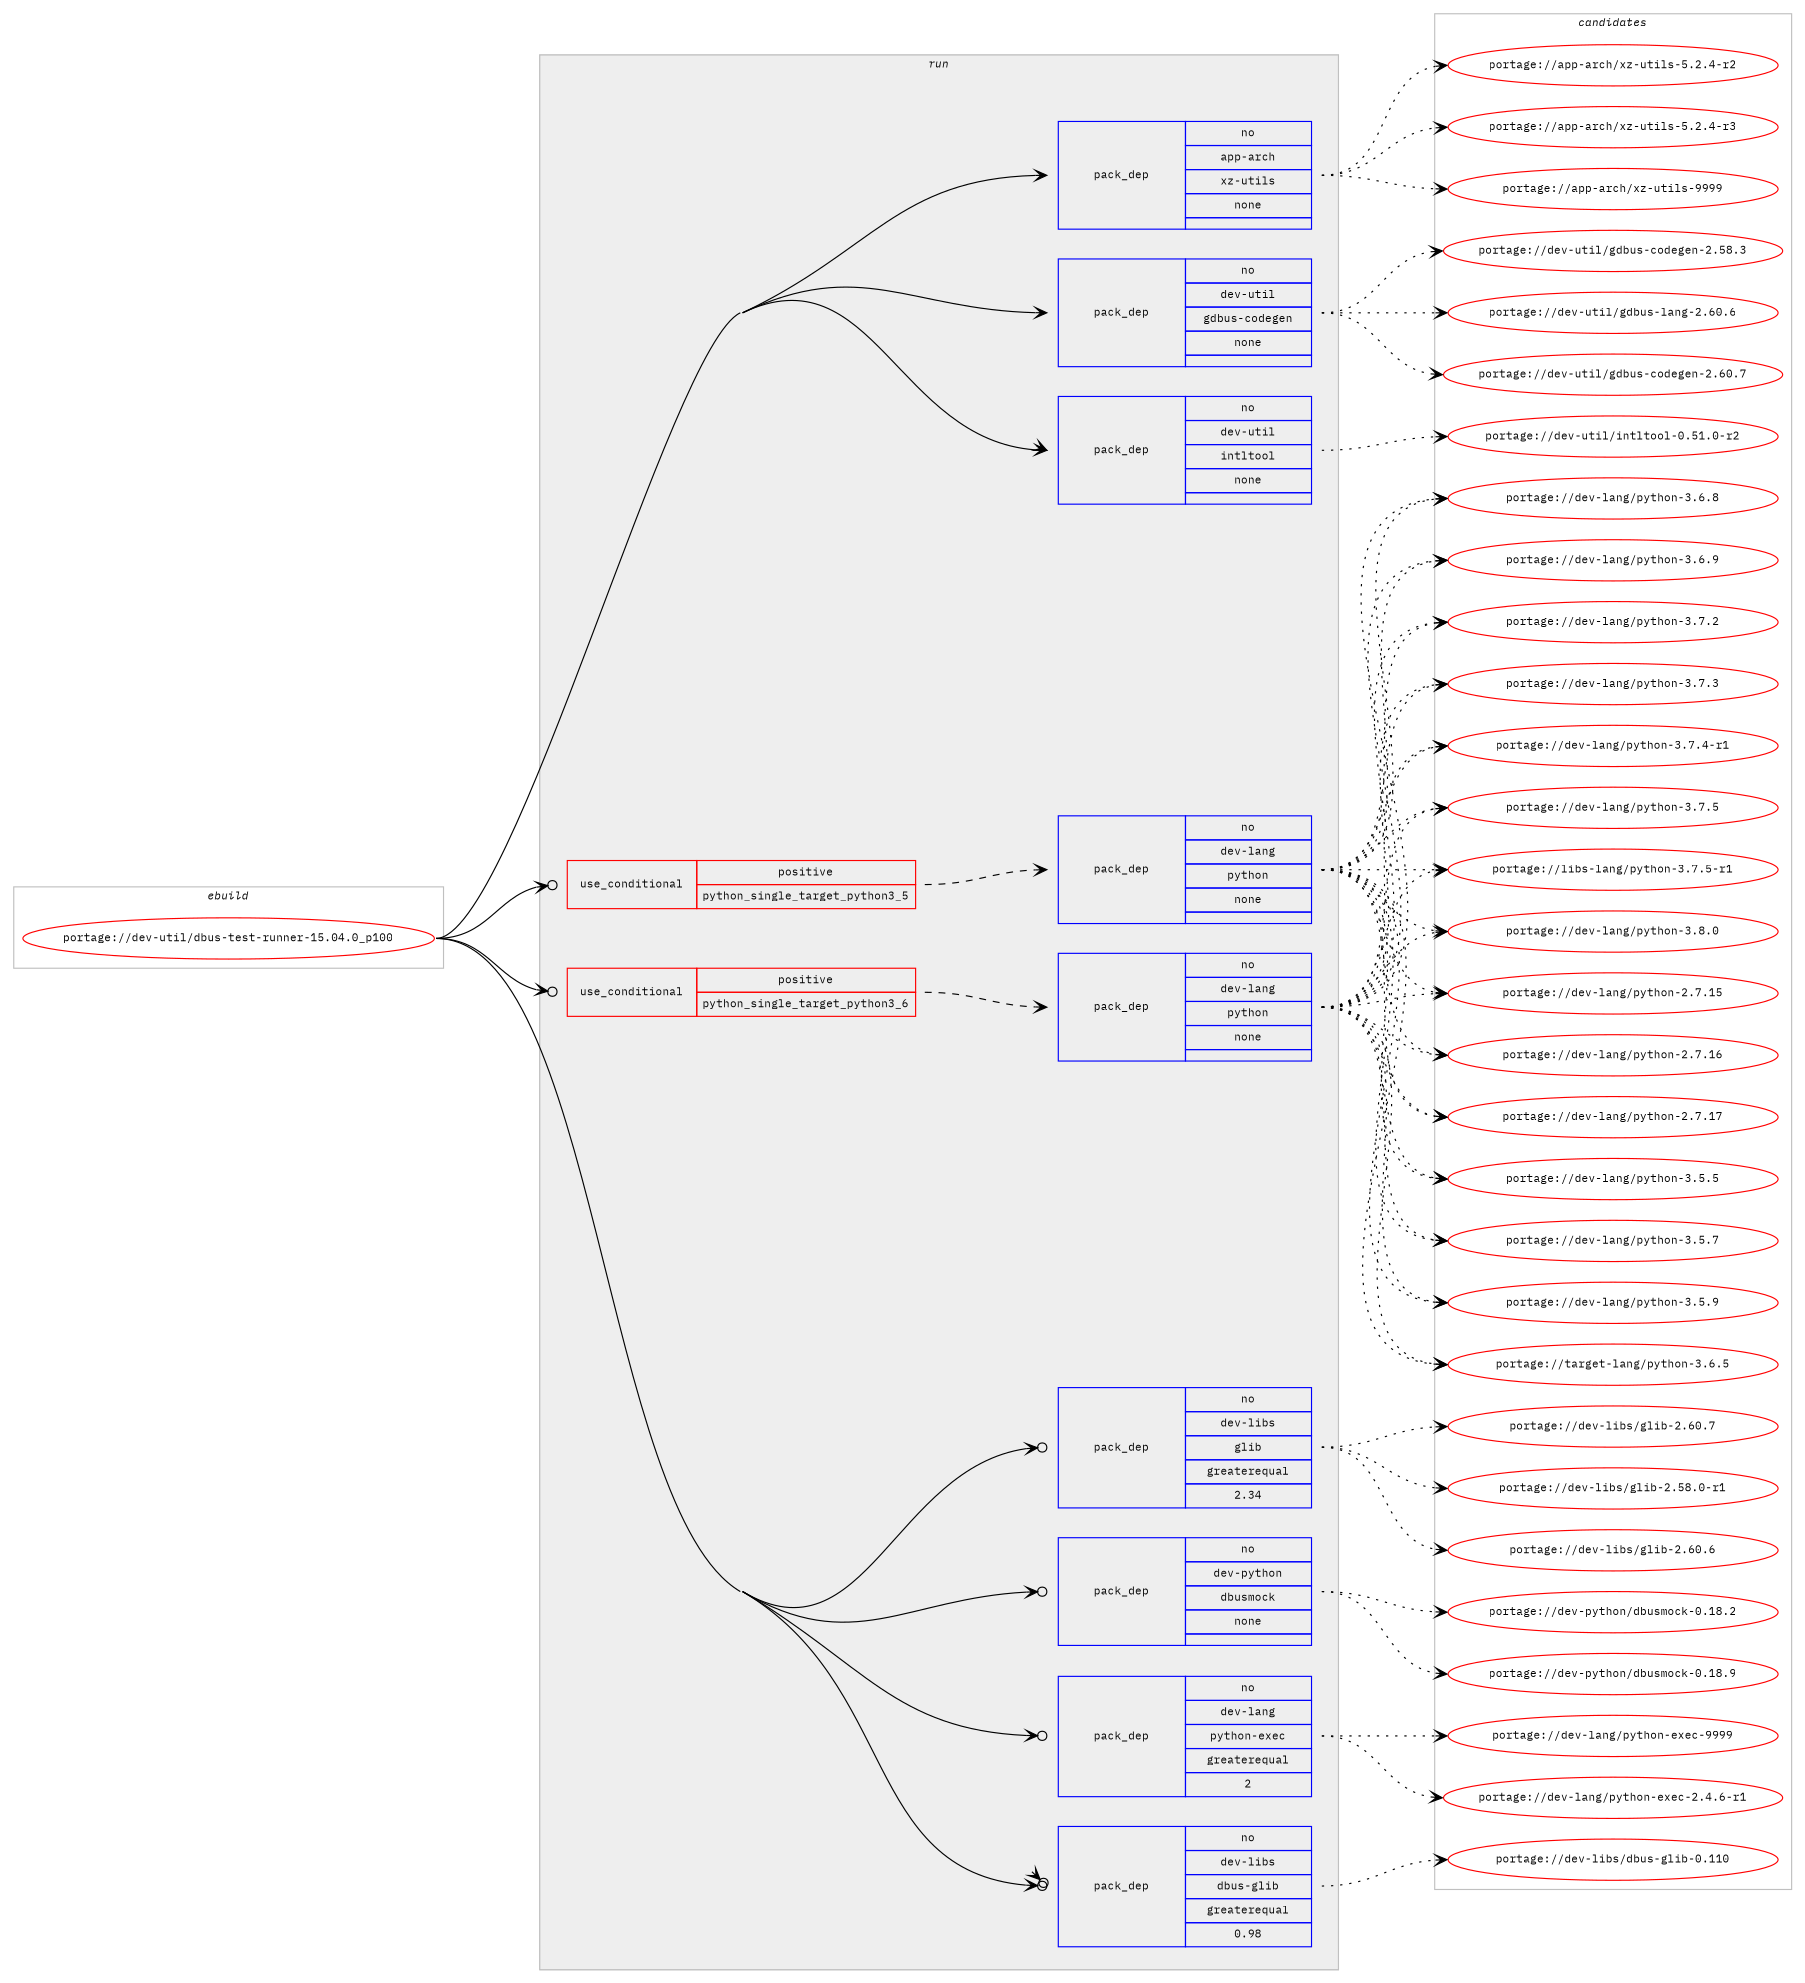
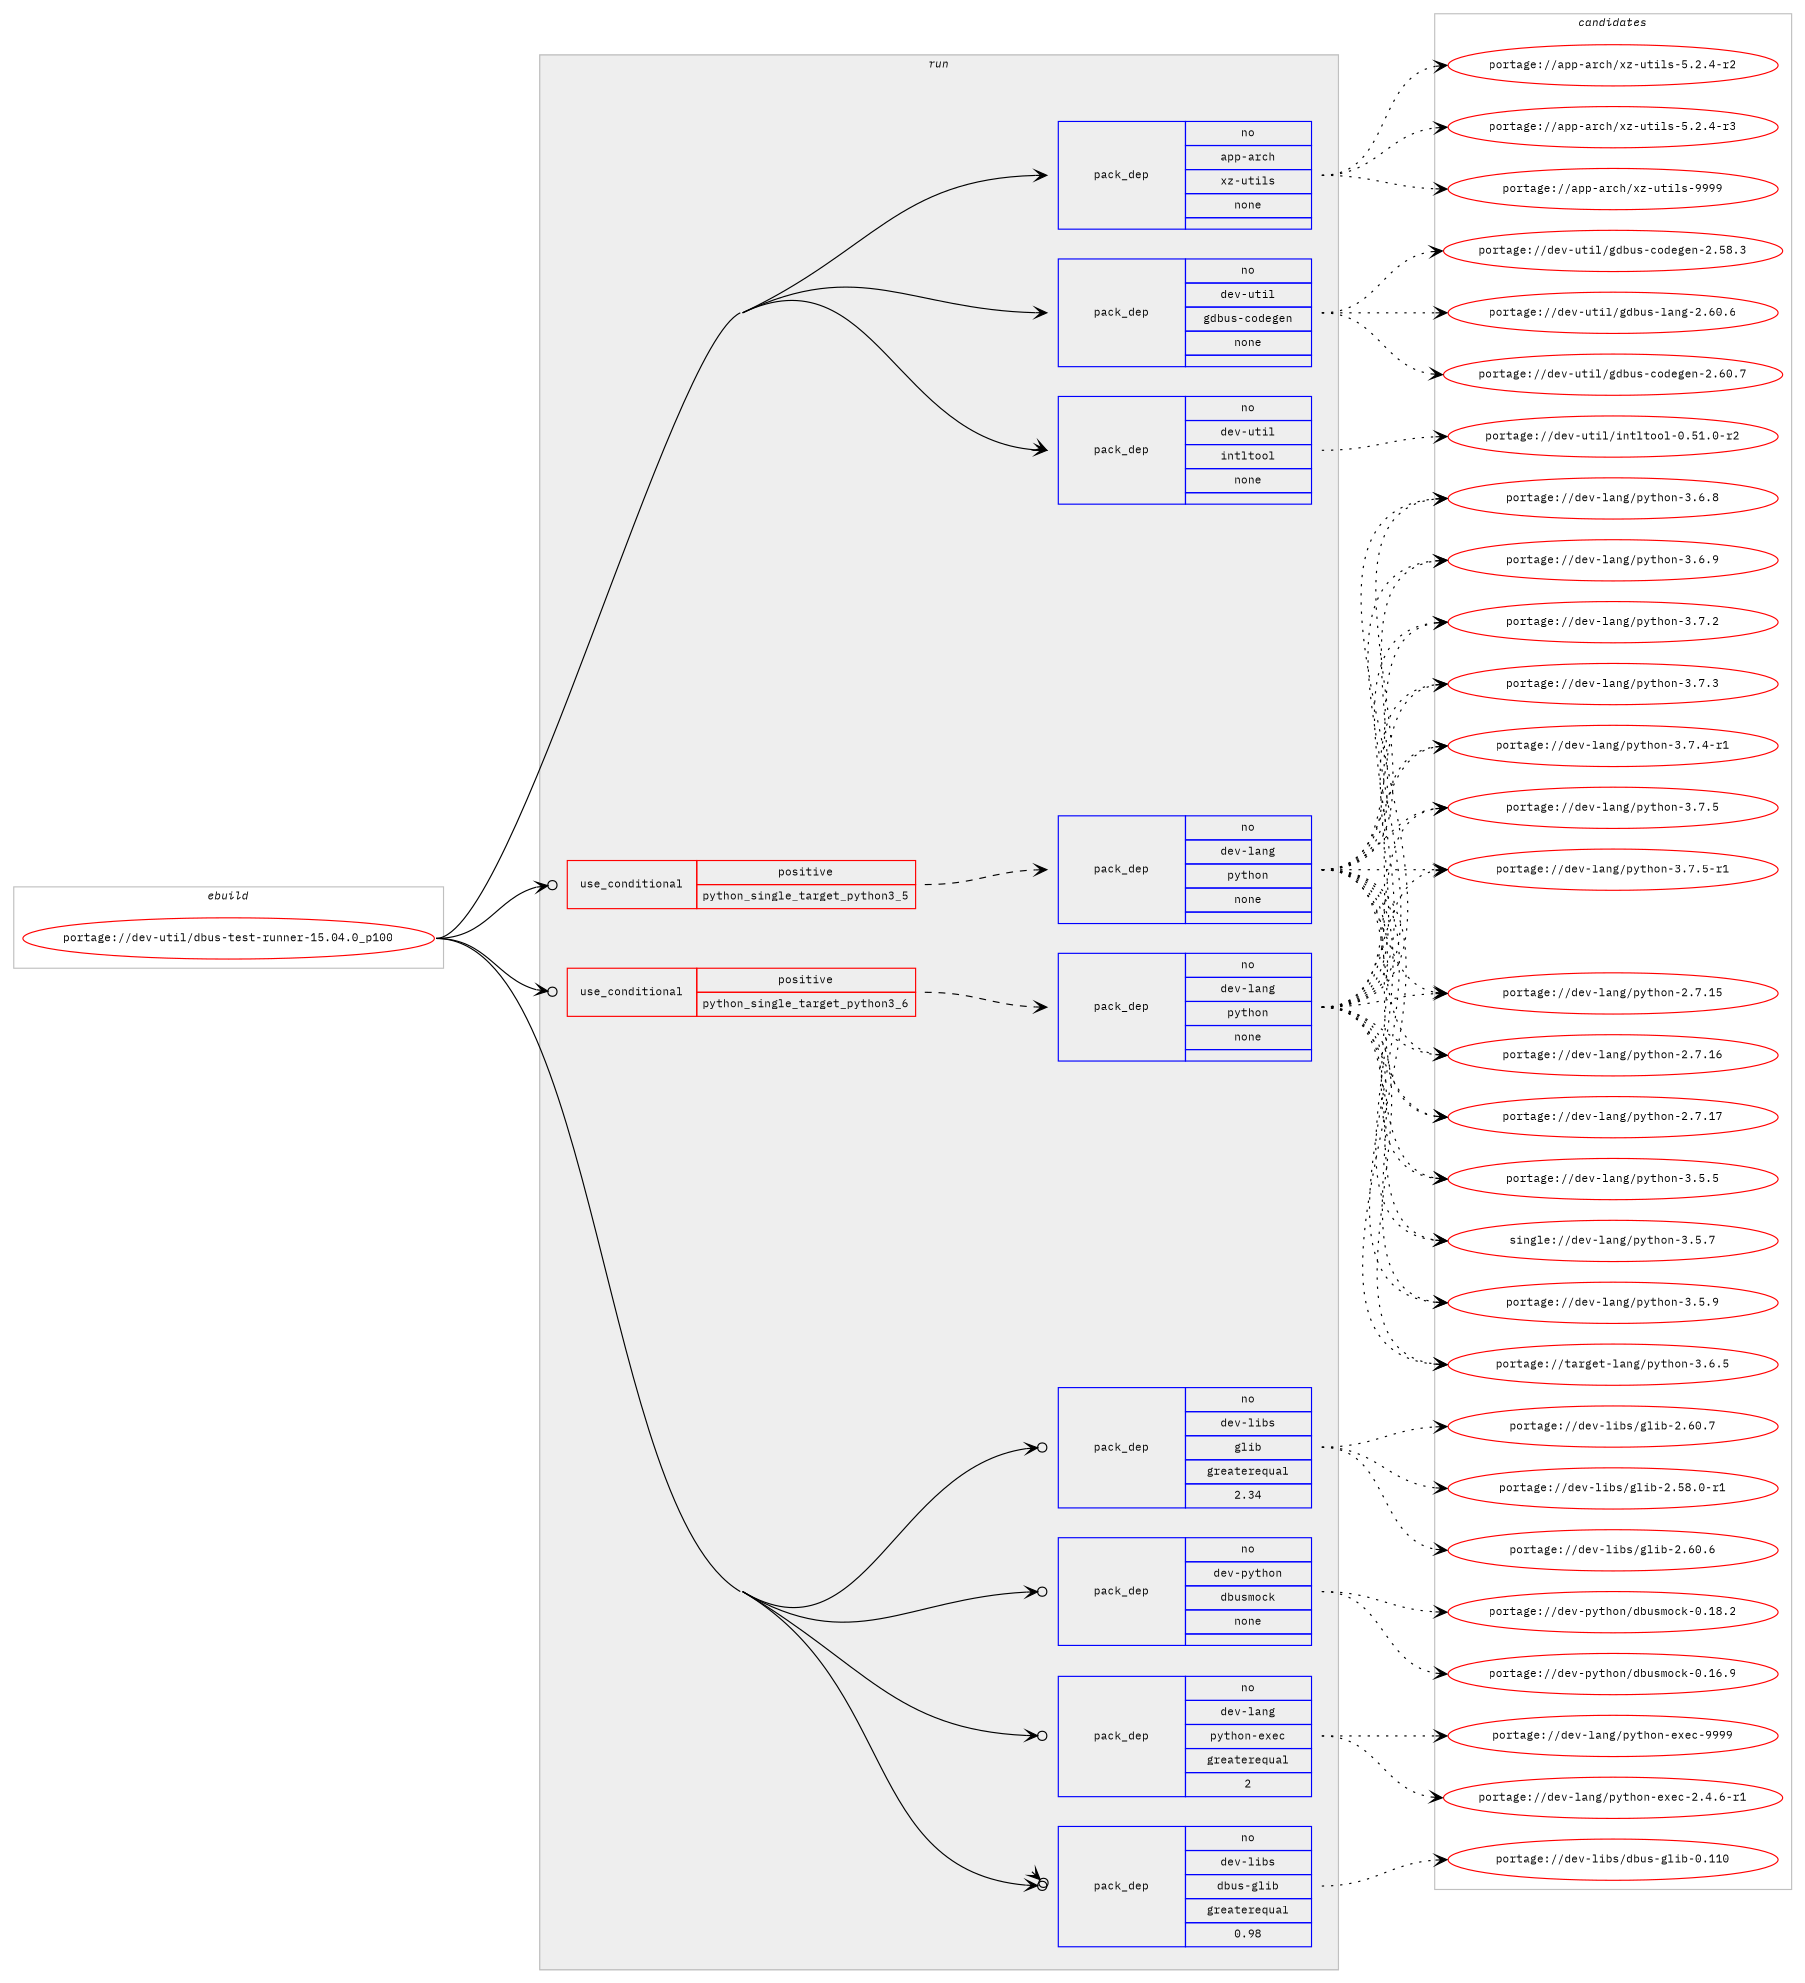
node "portage://libs-lang/python-3.7.5-r1": label "portage://libs-lang/python-3.7.5-r1" -> "portage://dev-lang/python-3.7.5-r1"
node "portage://dev-lang/python-3.8.0": removed
node "portage://dev-lang/python-3.5.7": label "portage://dev-lang/python-3.5.7" -> "single://dev-lang/python-3.5.7"
node "portage://dev-python/dbusmock-0.18.9": label "portage://dev-python/dbusmock-0.18.9" -> "portage://dev-python/dbusmock-0.16.9"
